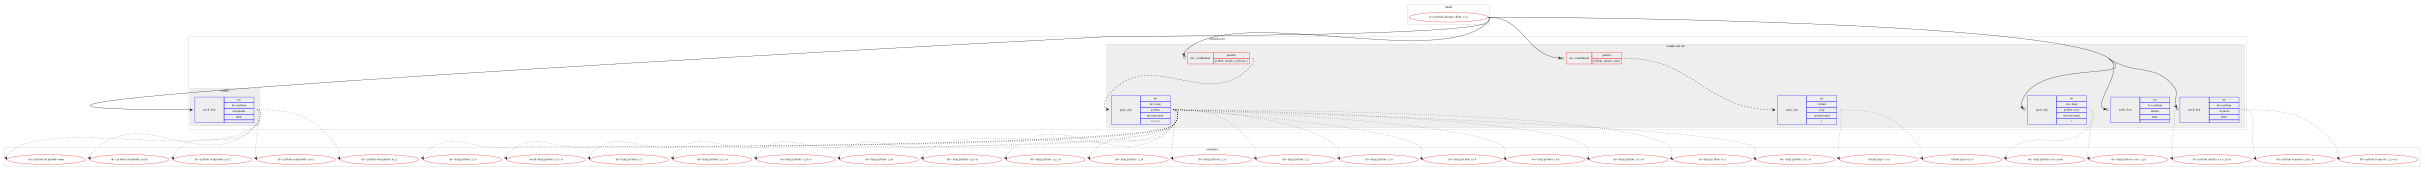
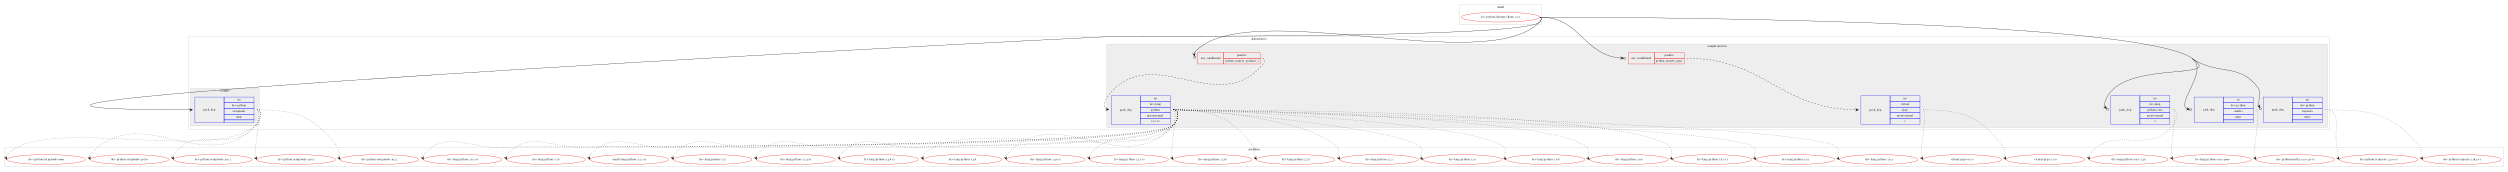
node "dev-lang/python-3.6.4": added
